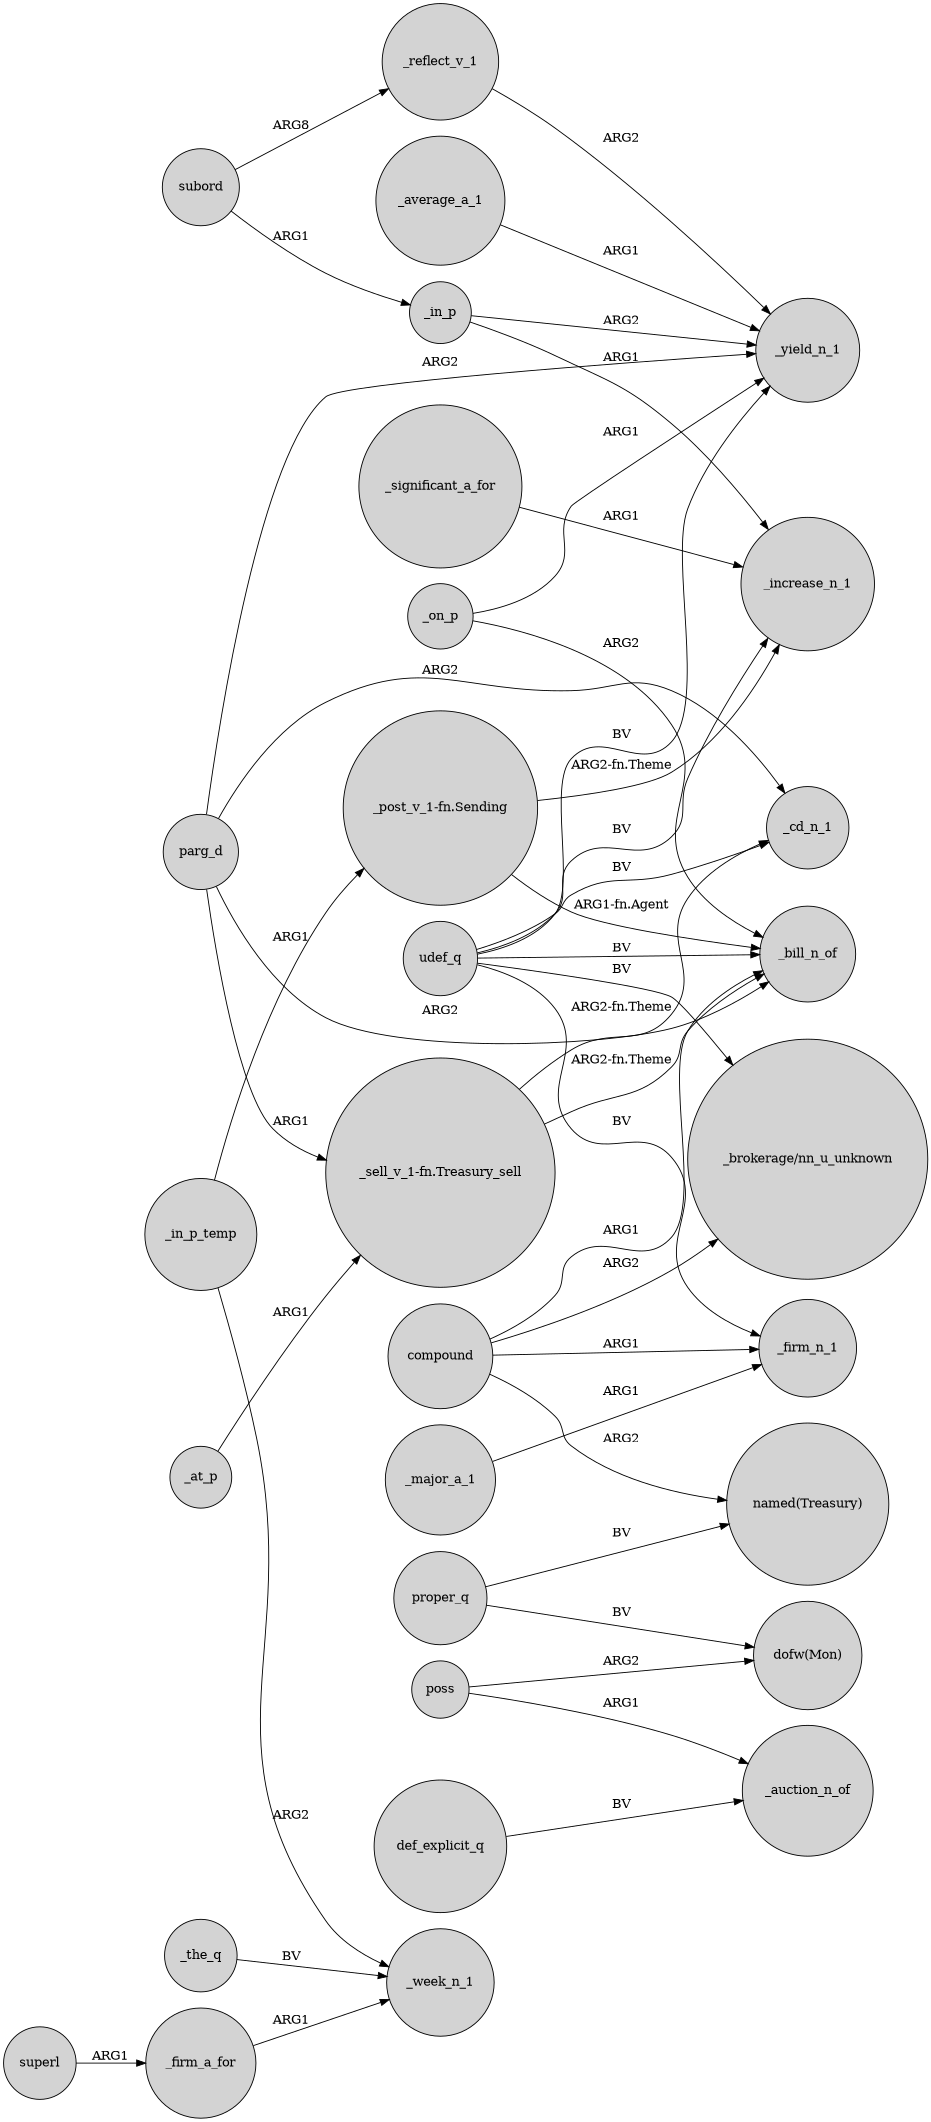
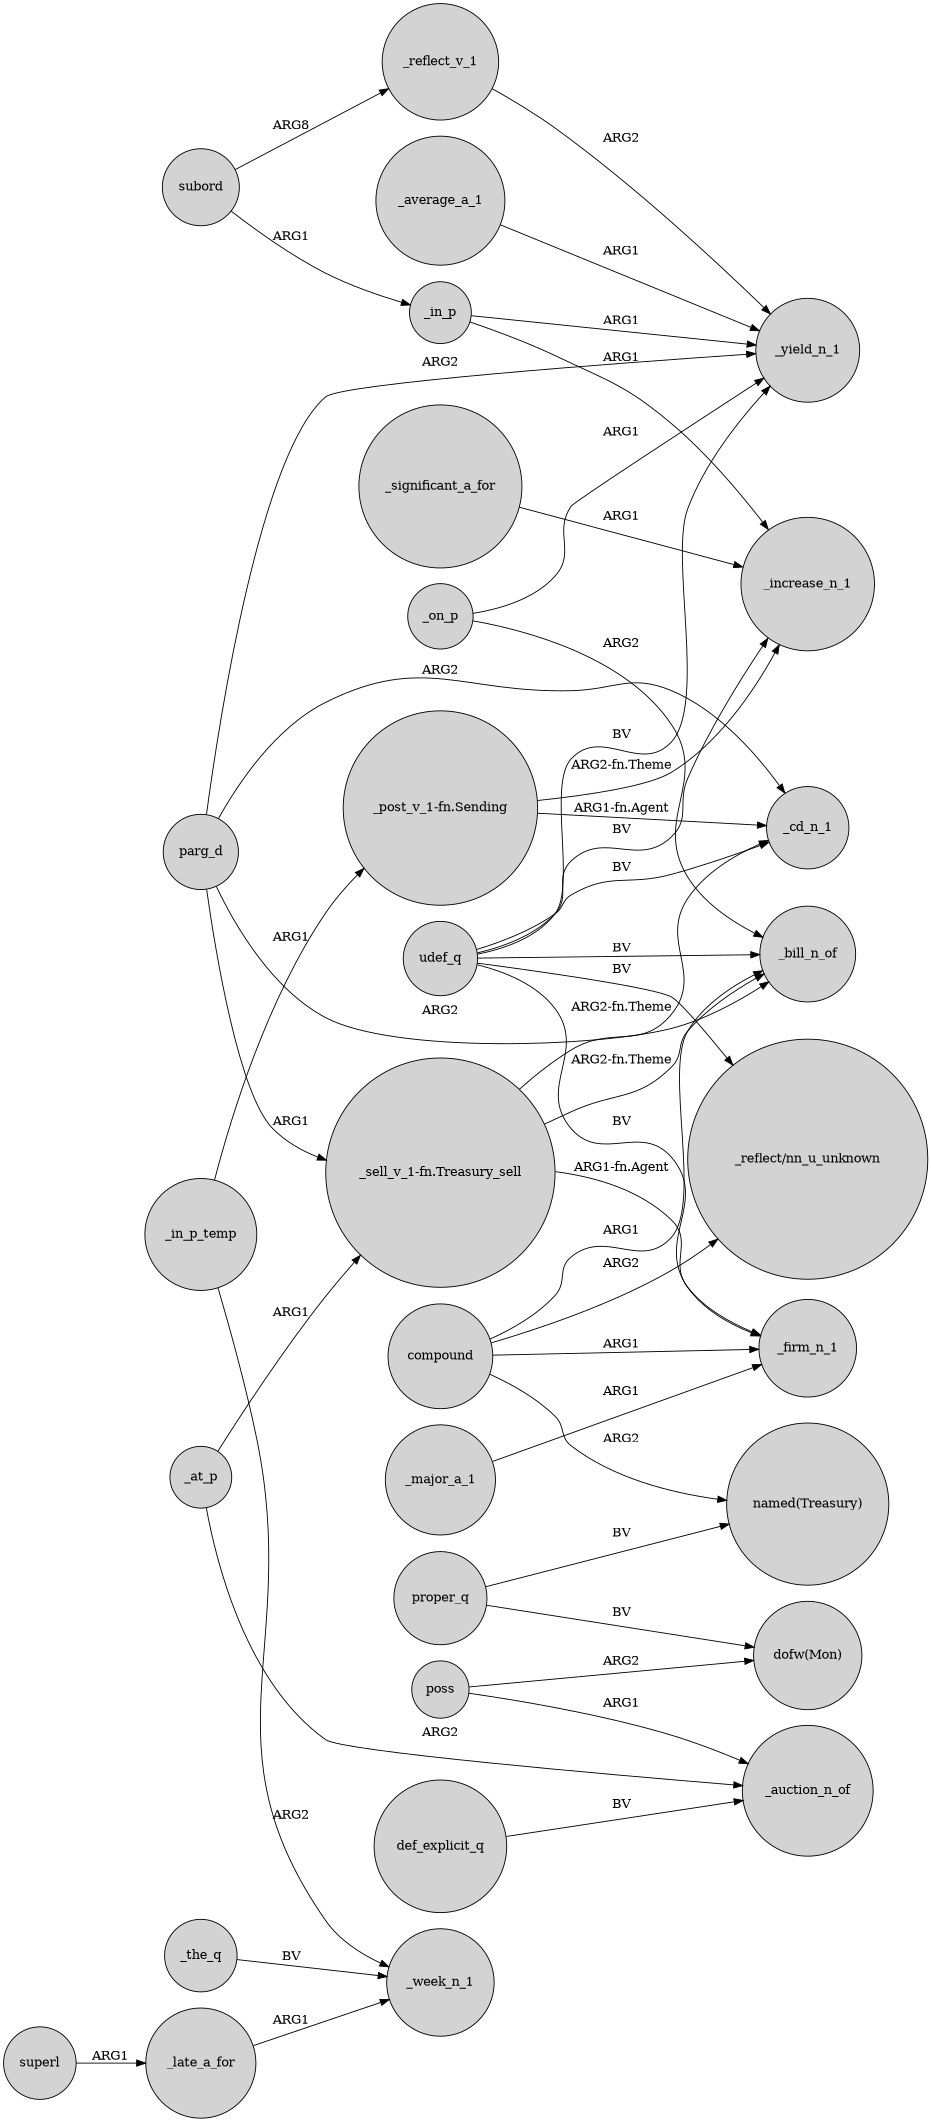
edge "_in_p" -> "_yield_n_1": label "ARG2" -> "ARG1"
edge "_post_v_1-fn.Sending" -> "_bill_n_of": now "_post_v_1-fn.Sending" -> "_cd_n_1"
node "_brokerage/nn_u_unknown": label "_brokerage/nn_u_unknown" -> "_reflect/nn_u_unknown"
edge "_sell_v_1-fn.Treasury_sell" -> "_firm_n_1": added, label "ARG1-fn.Agent"
edge "_at_p" -> "_auction_n_of": added, label "ARG2"
node "_firm_a_for": label "_firm_a_for" -> "_late_a_for"
